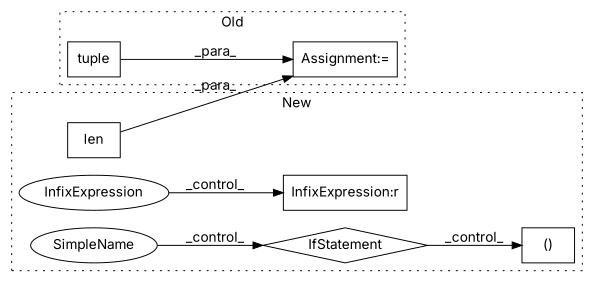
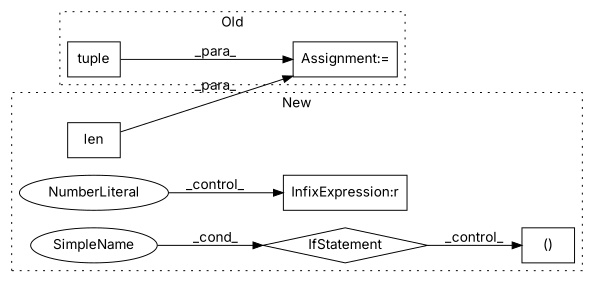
node "InfixExpression": label "InfixExpression" -> "NumberLiteral"
edge "SimpleName" -> "IfStatement": label "_control_" -> "_cond_"
